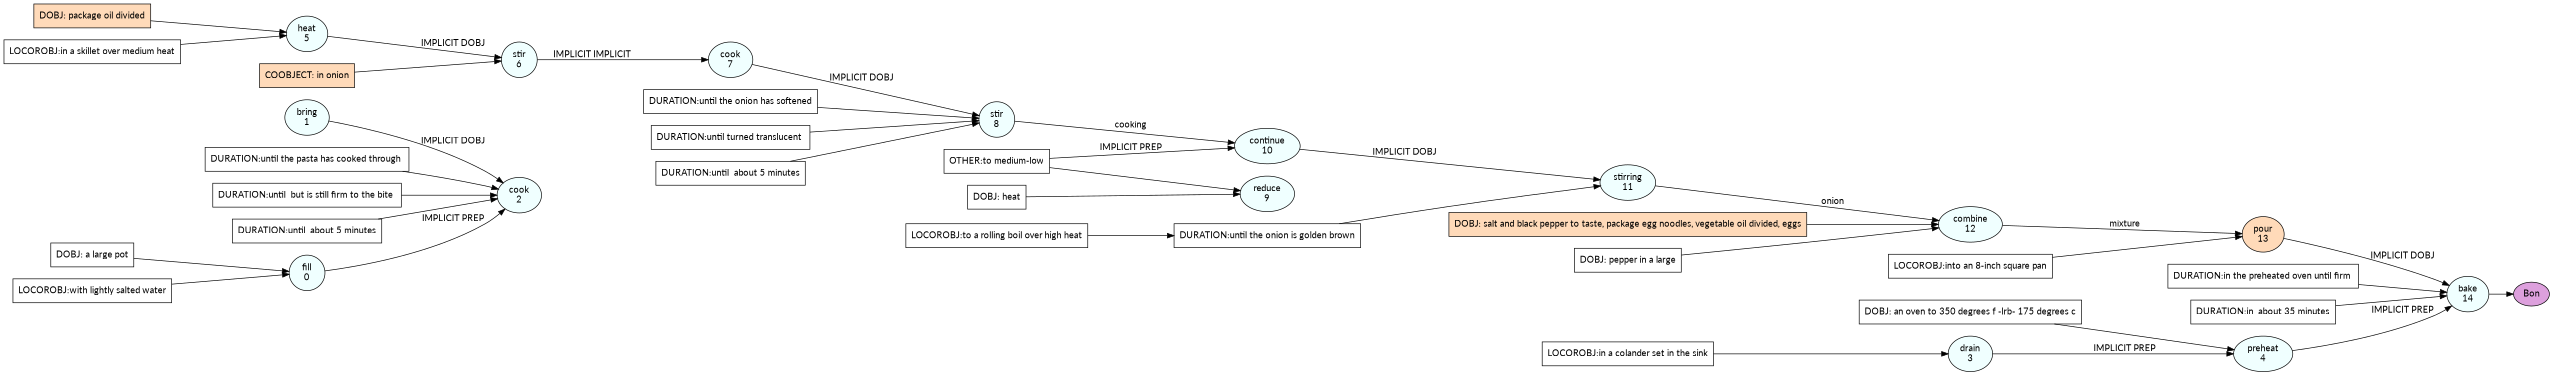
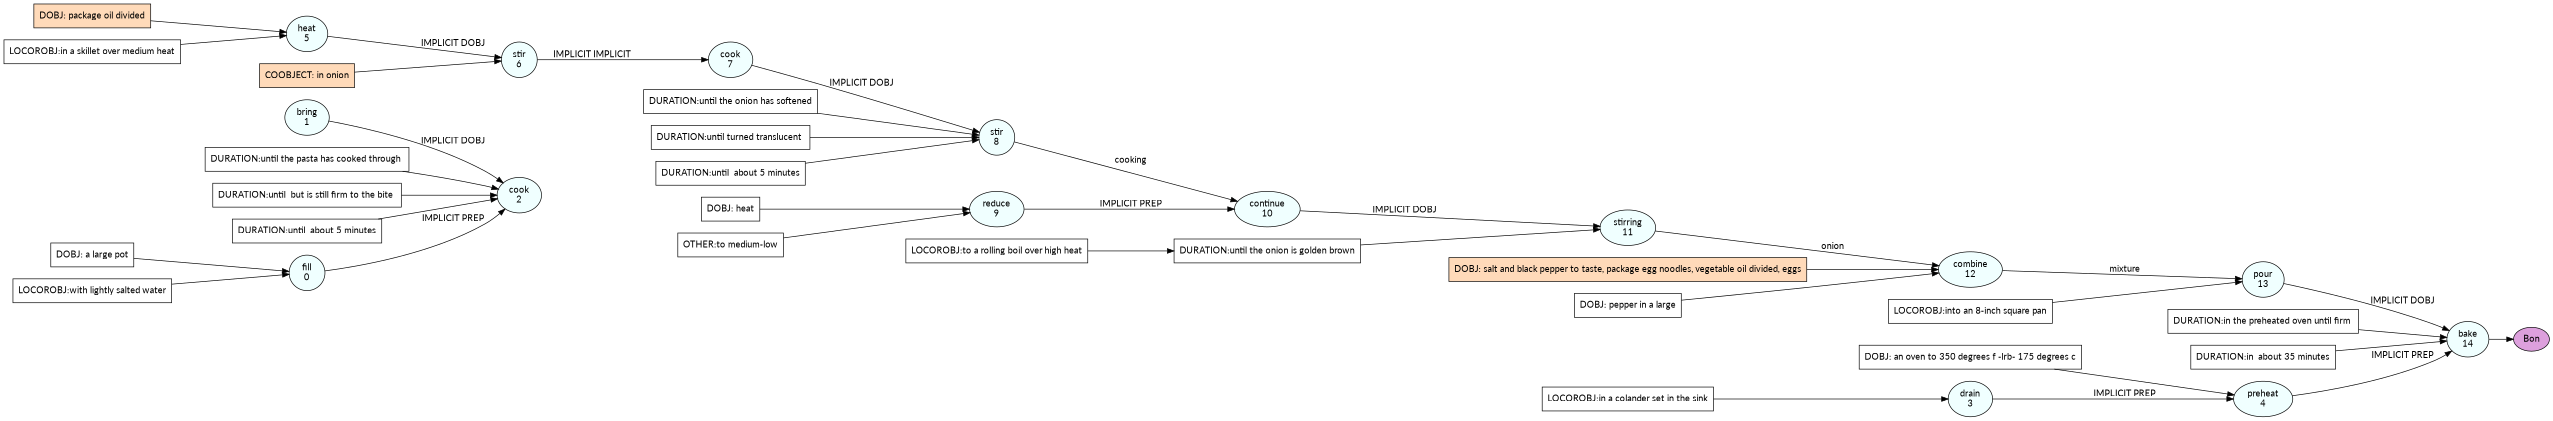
edge "OTHER:to medium-low" -> "continue 10": now "reduce 9" -> "continue 10"
node "pour 13": fillcolor peachpuff -> azure
